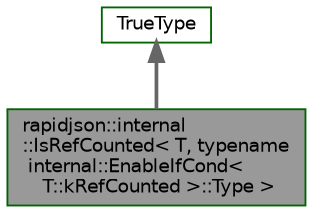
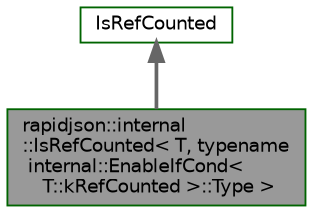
node "TrueType": label "TrueType" -> "IsRefCounted"
